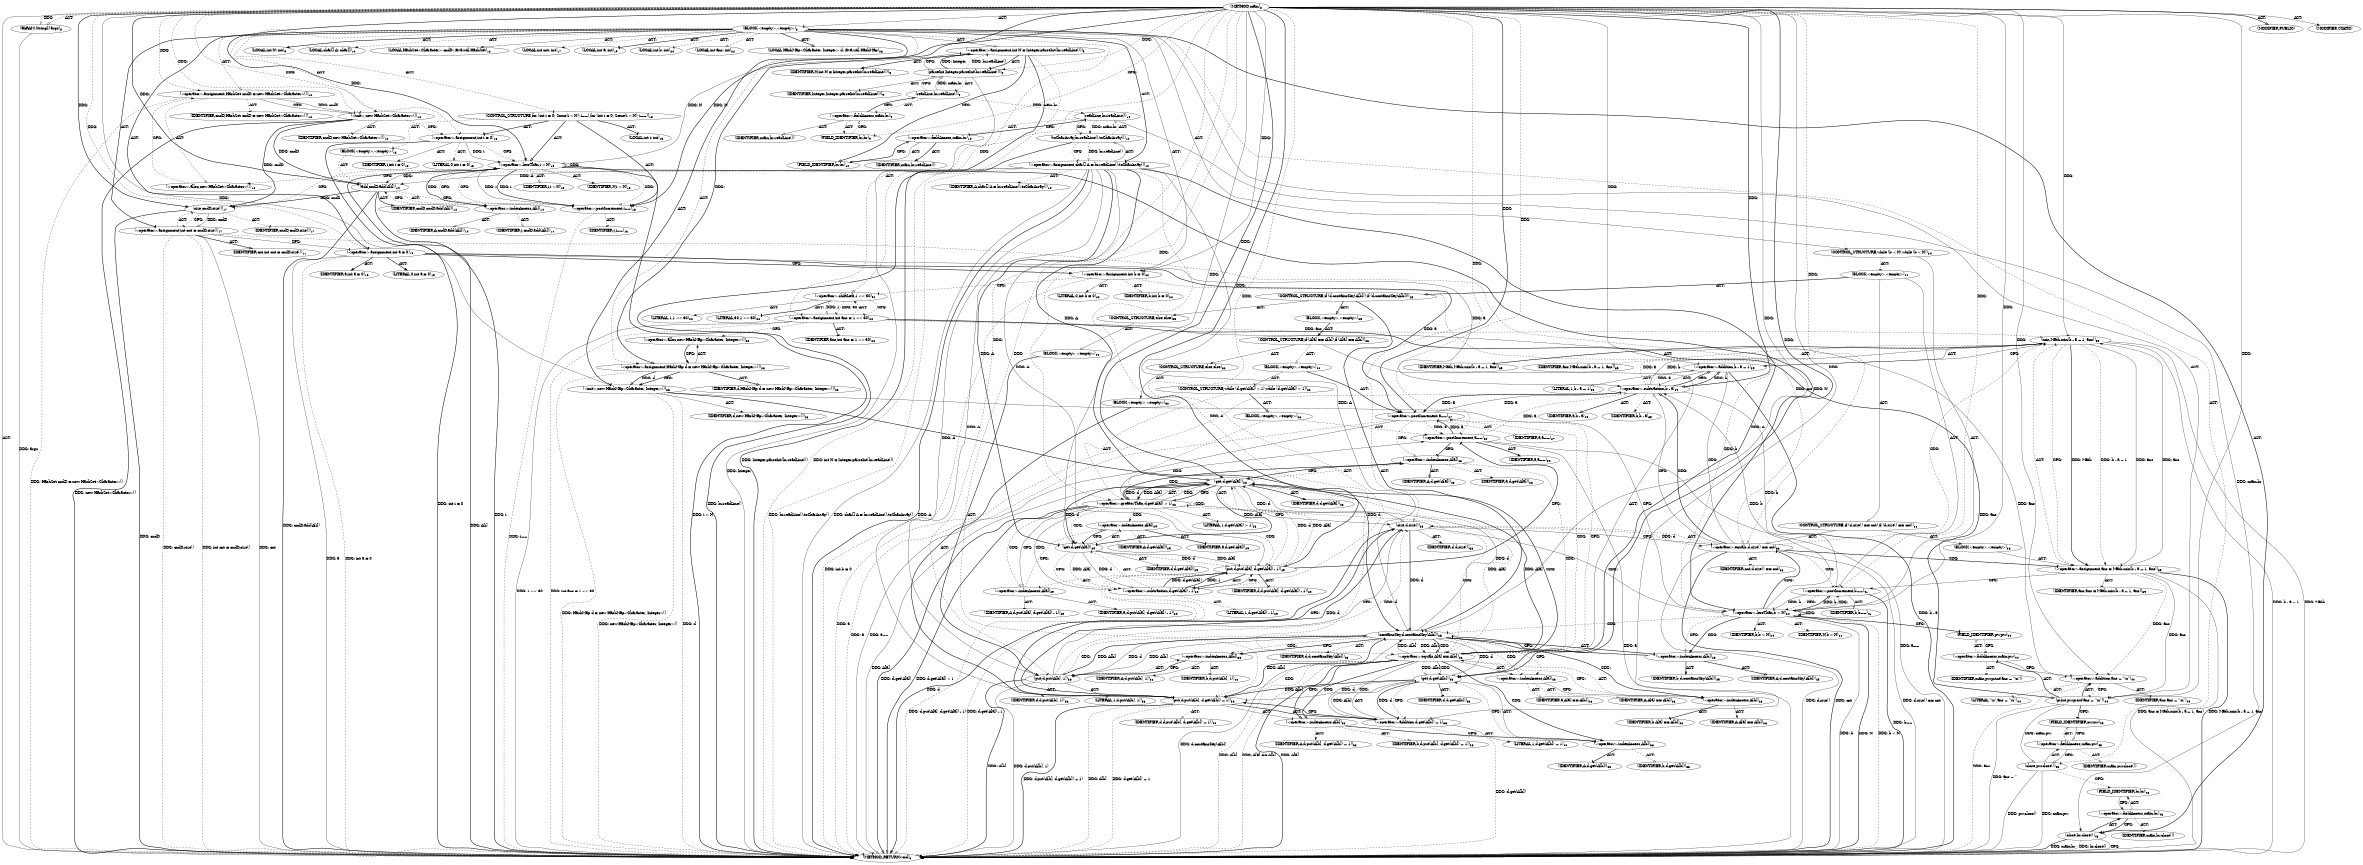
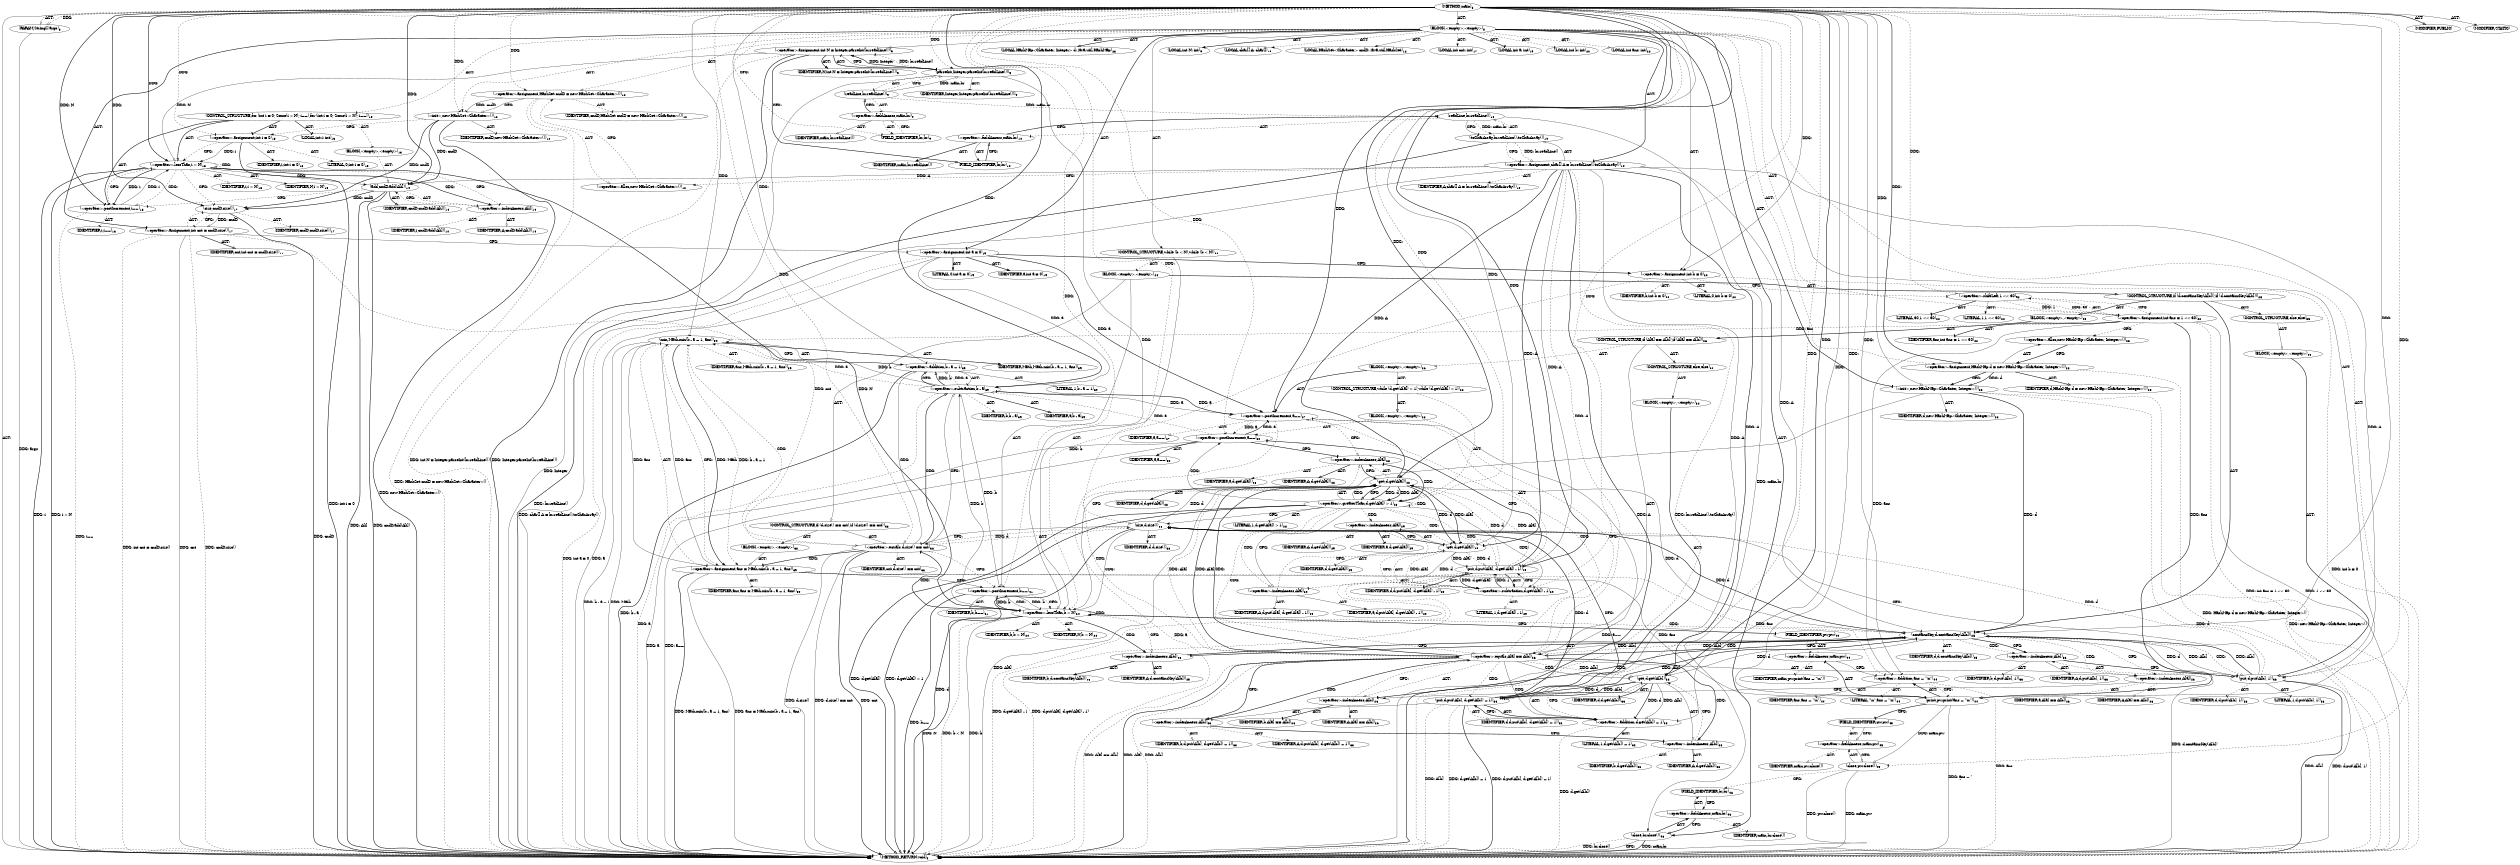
edge "(METHOD,main)" -> "(<operator>.assignment,int a = 0)": removed, label "DDG:"
edge "(METHOD,main)" -> "(<operator>.lessThan,b < N)": now "(parseInt,Integer.parseInt(br.readLine()))" -> "(<operator>.lessThan,b < N)"
edge "(<operator>.addition,d.get(A[b]) + 1)" -> "(LITERAL,1,d.get(A[b]) + 1)": style solid -> bold
